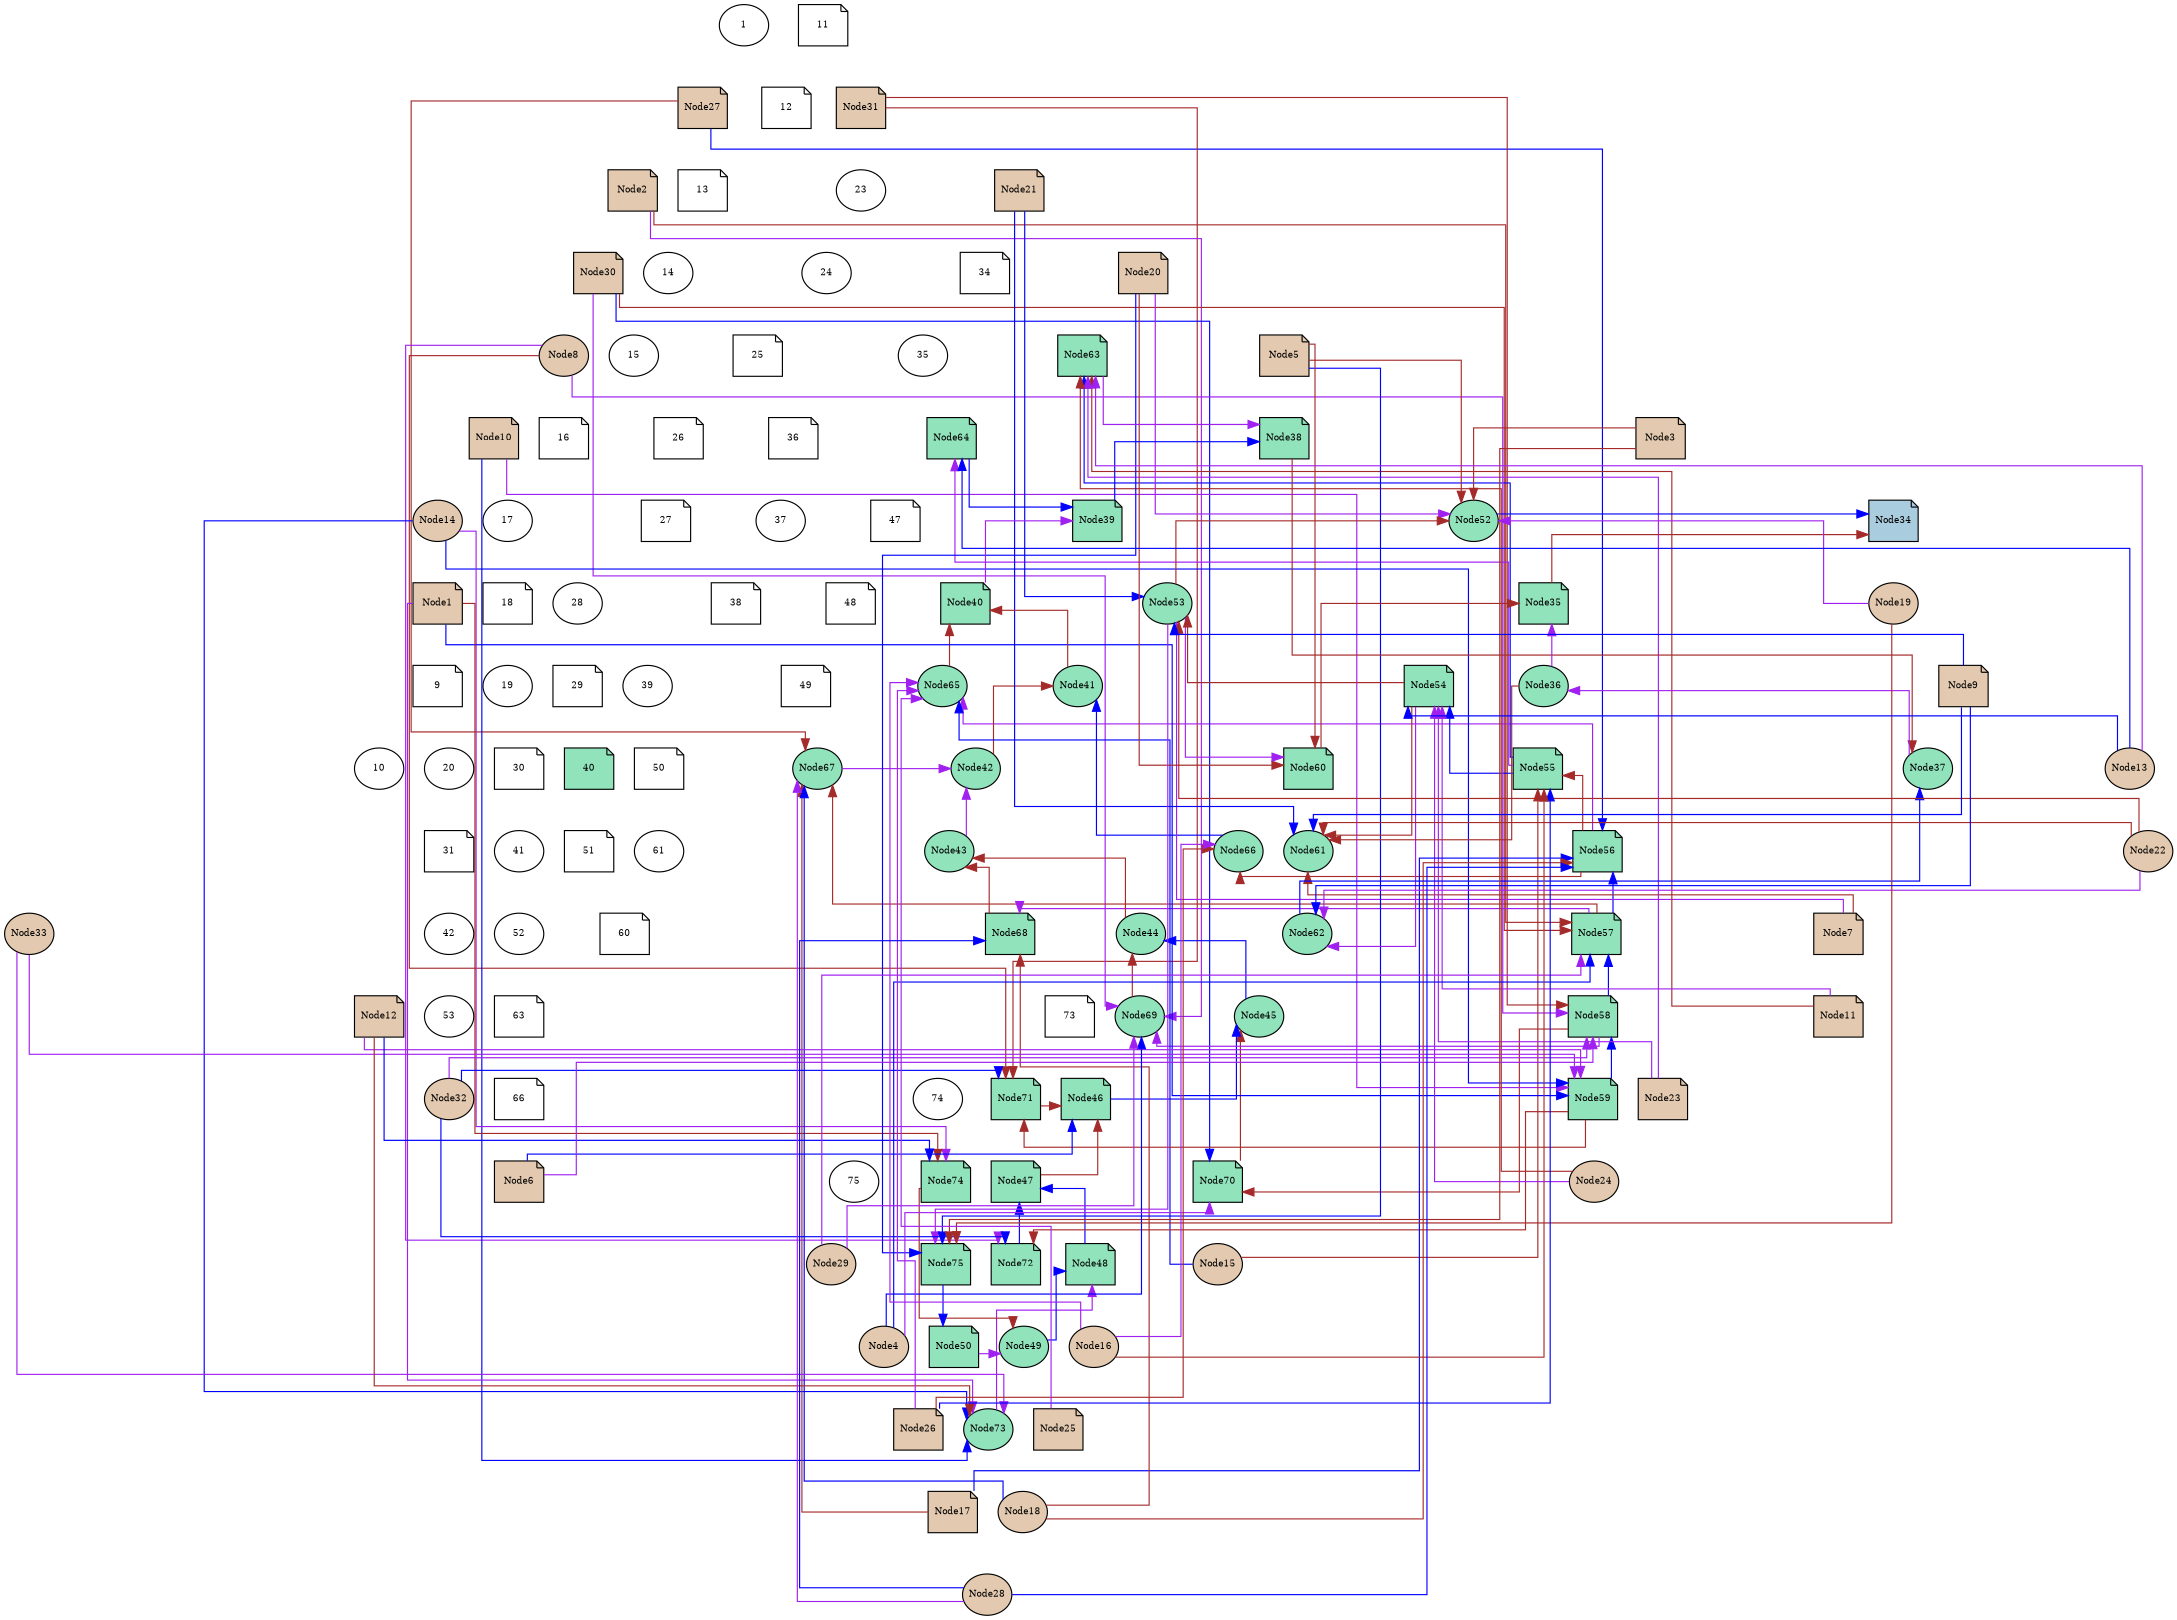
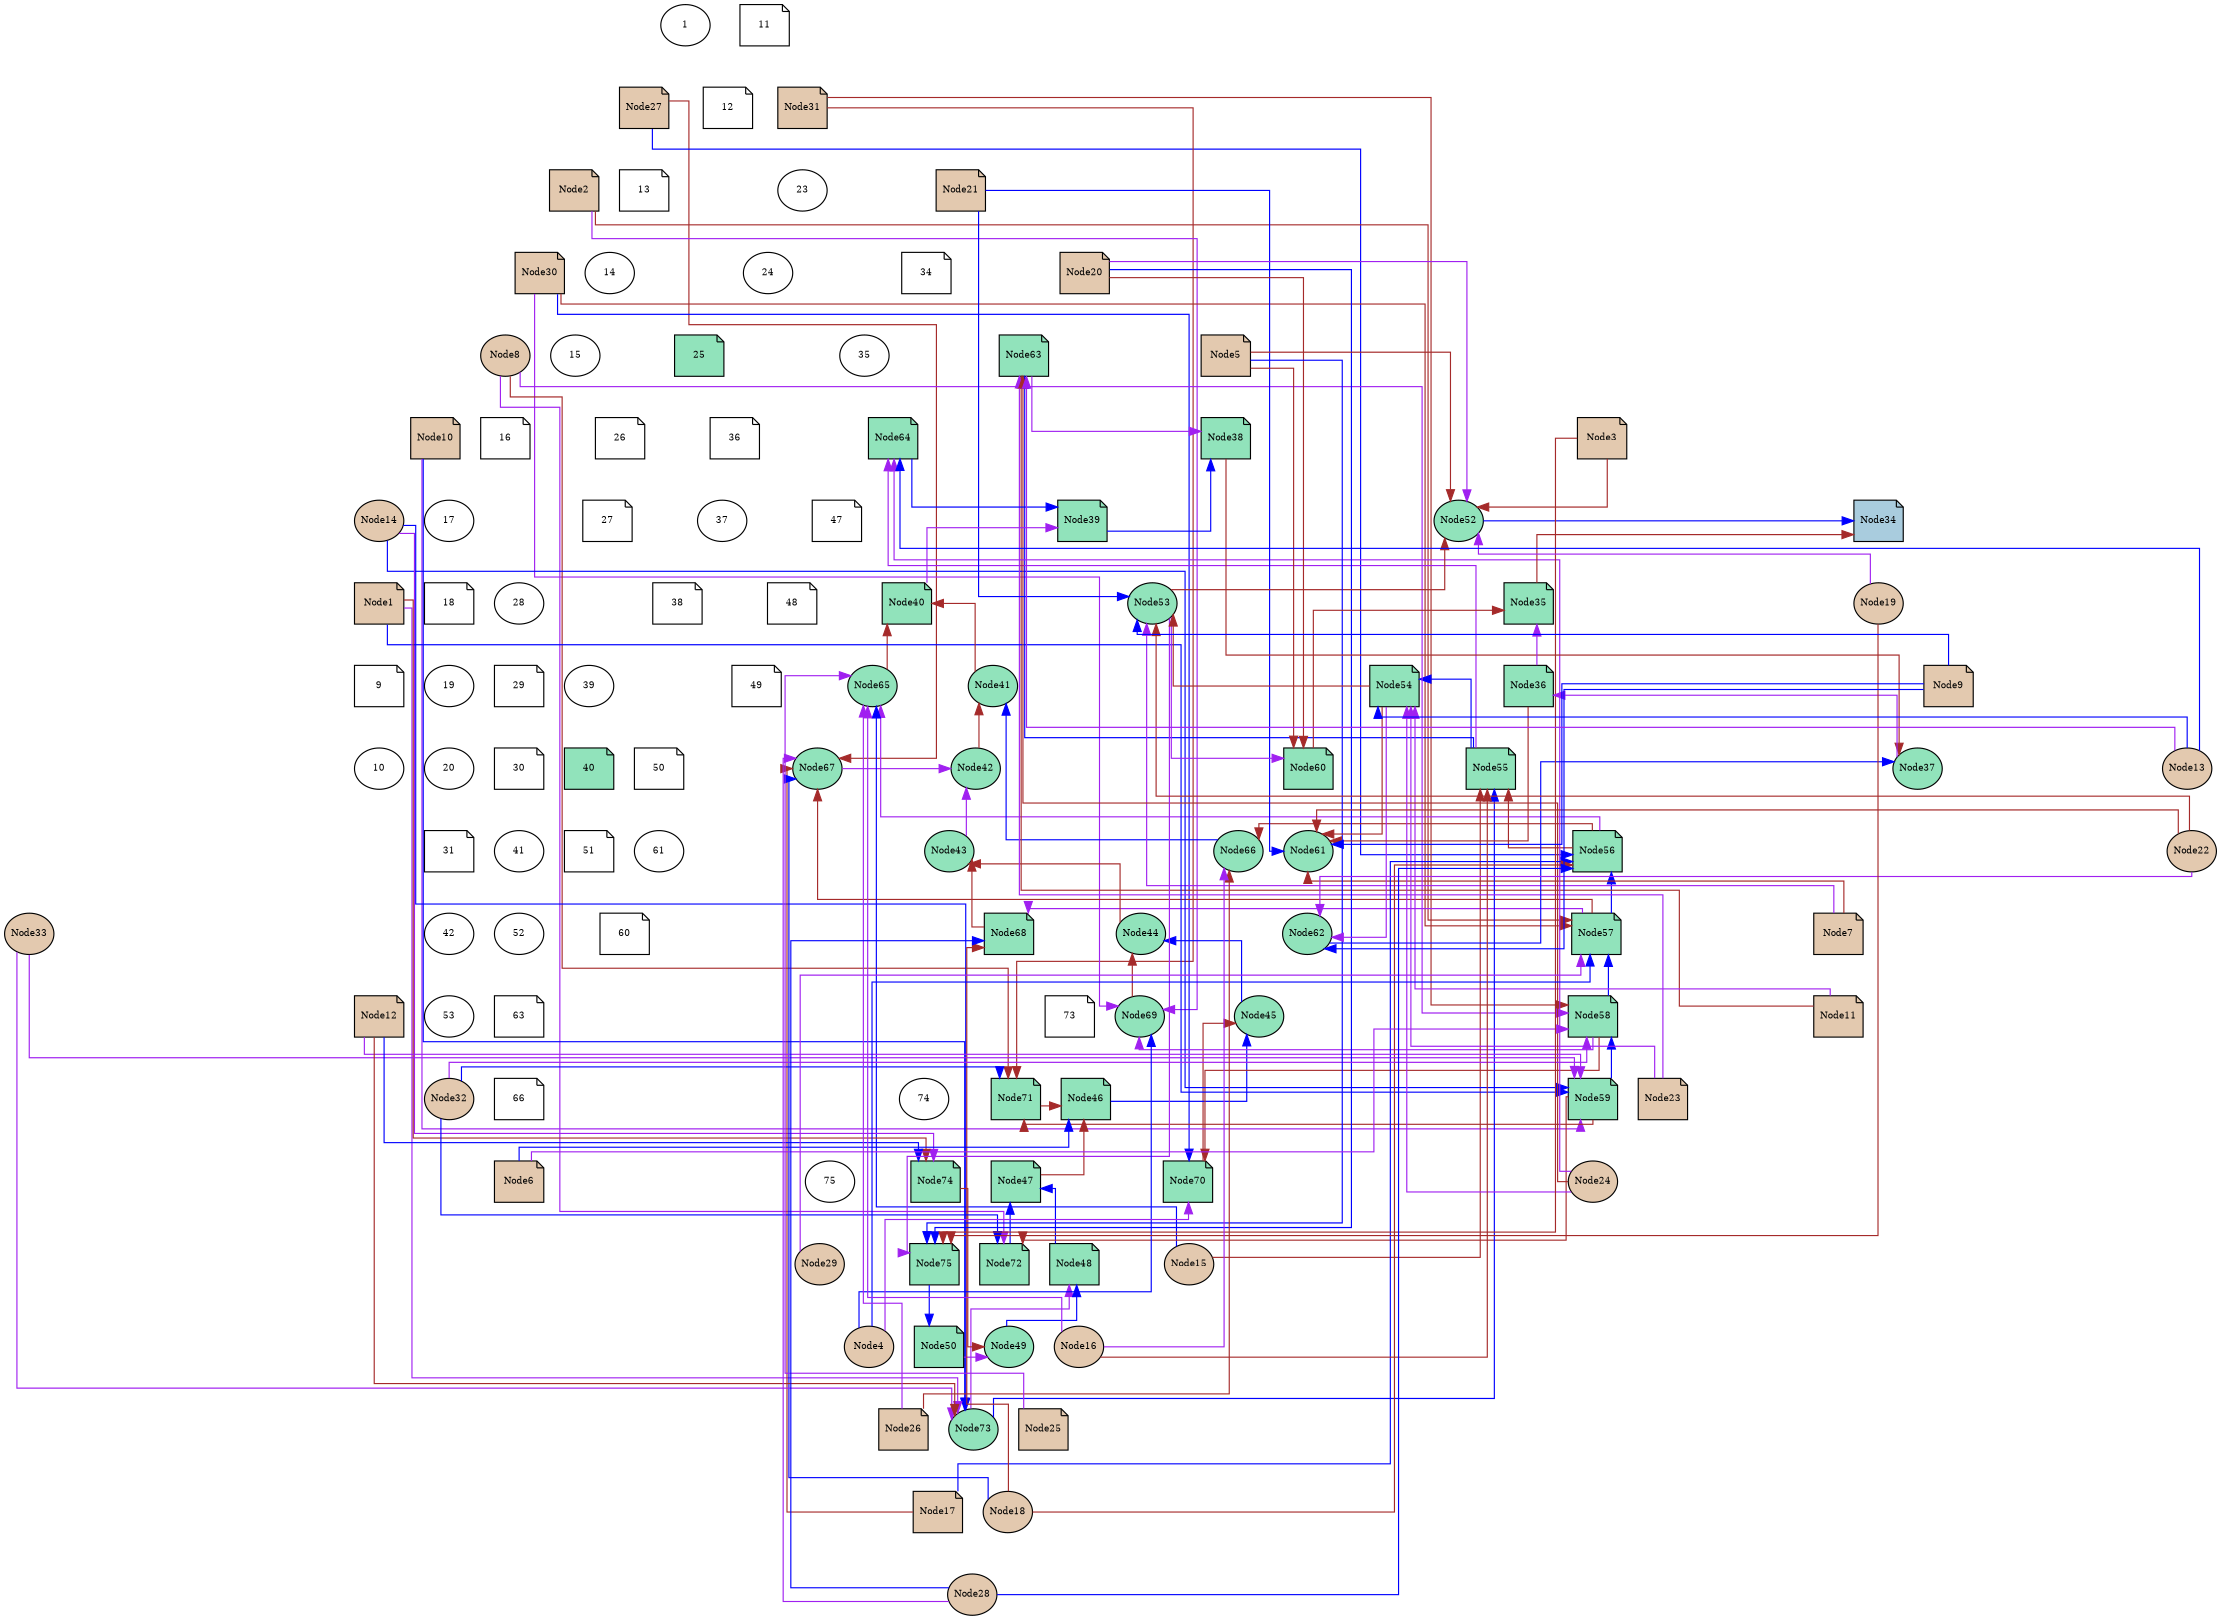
node "25": fillcolor #ffffff -> #91e3bb
edge "Node24" -> "Node64": added
node "Node36": shape ellipse -> note
edge "Node29" -> "Node69": removed
edge "Node26" -> "Node55": now "Node73" -> "Node55"
